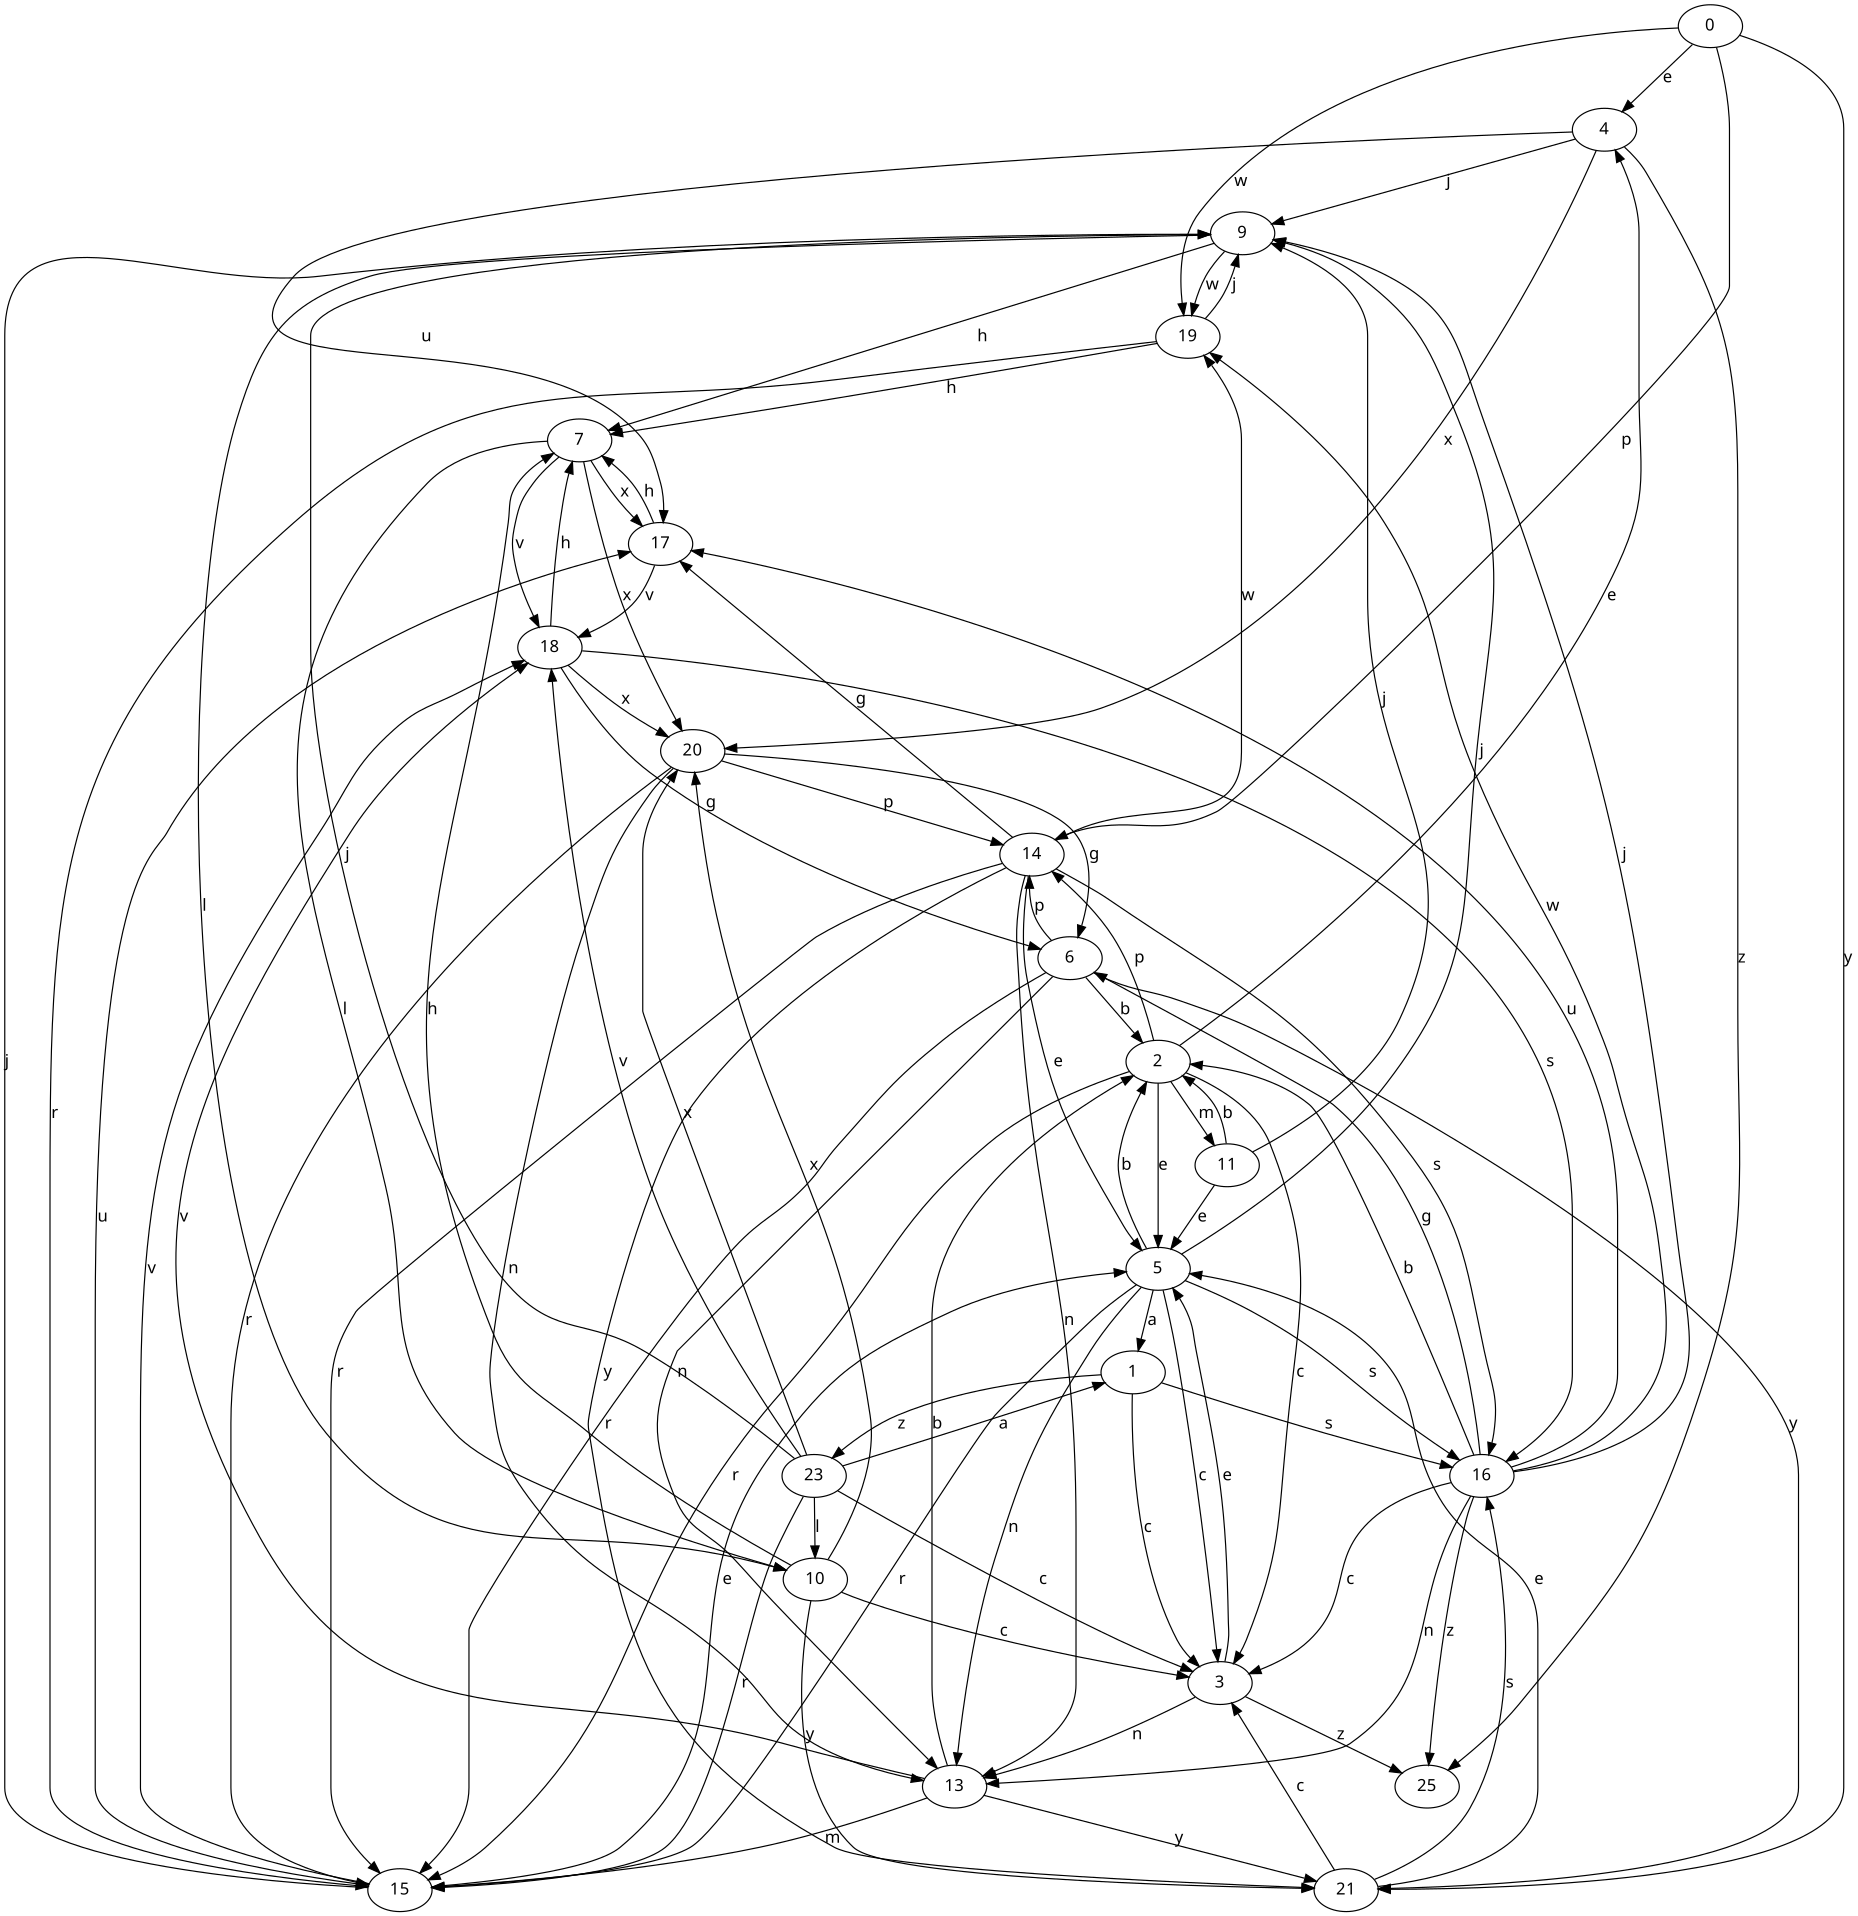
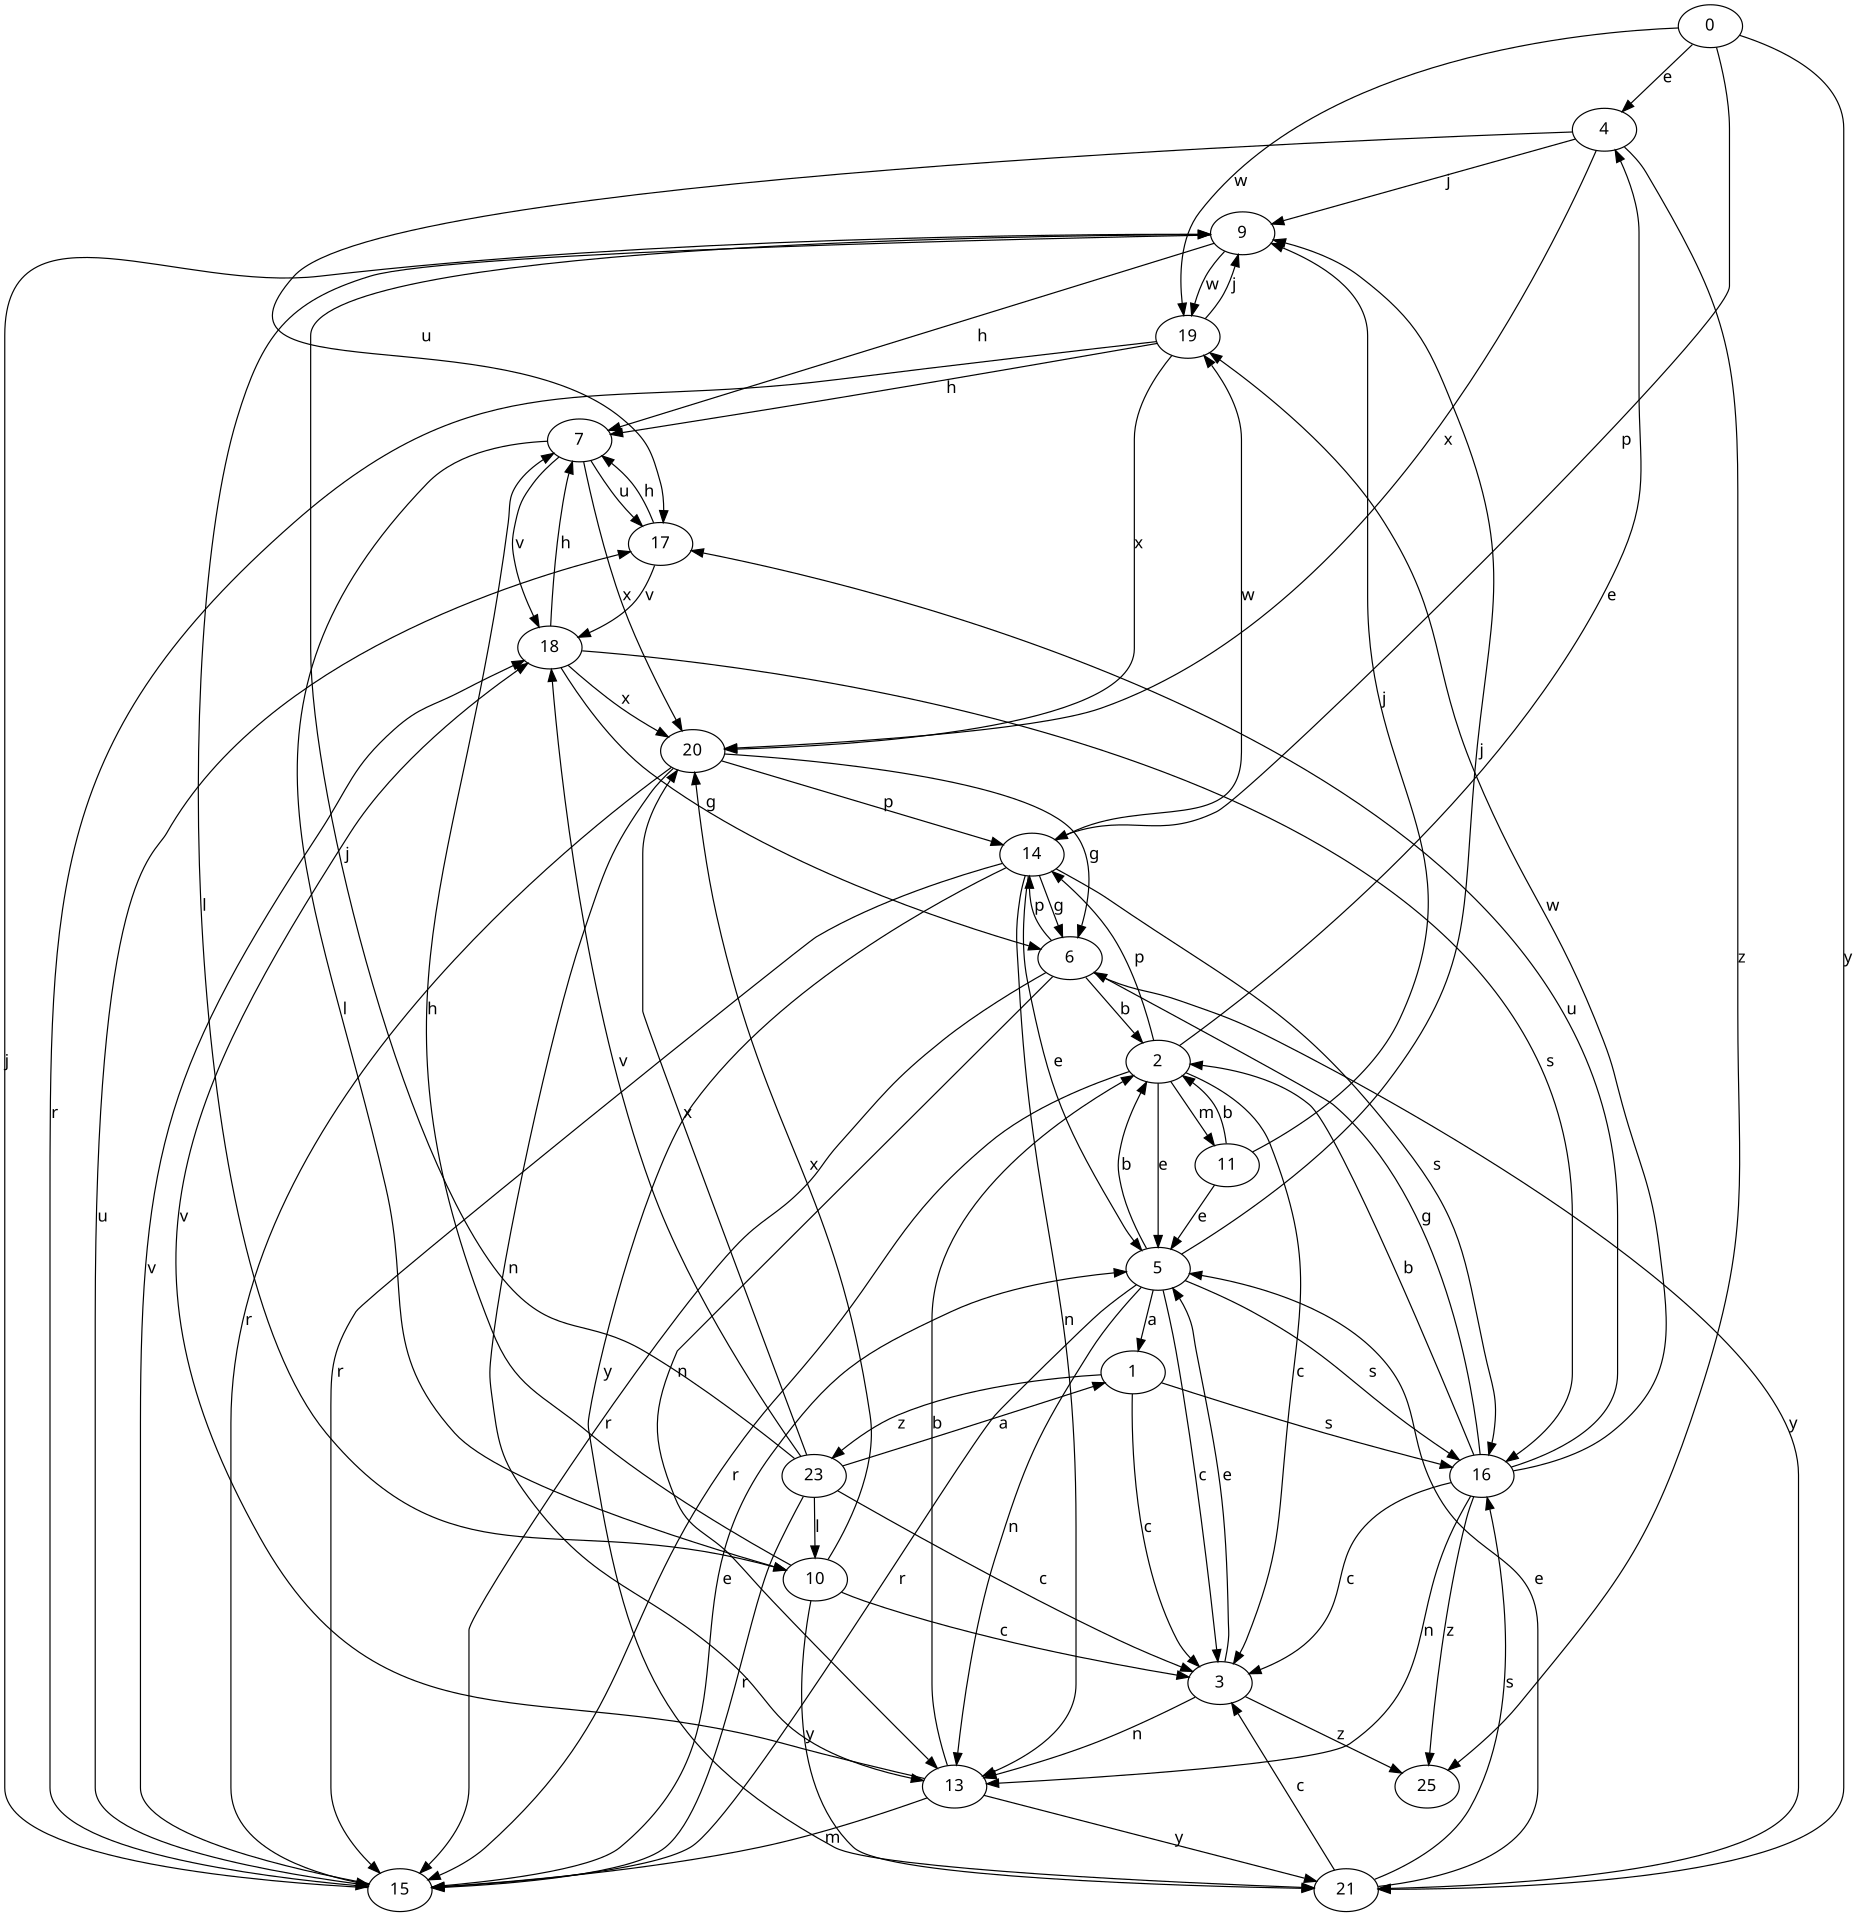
edge "7" -> "17": label "x" -> "u"
edge "19" -> "20": added, label "x"
edge "14" -> "17": now "14" -> "6"
edge "16" -> "9": removed, label "j"
